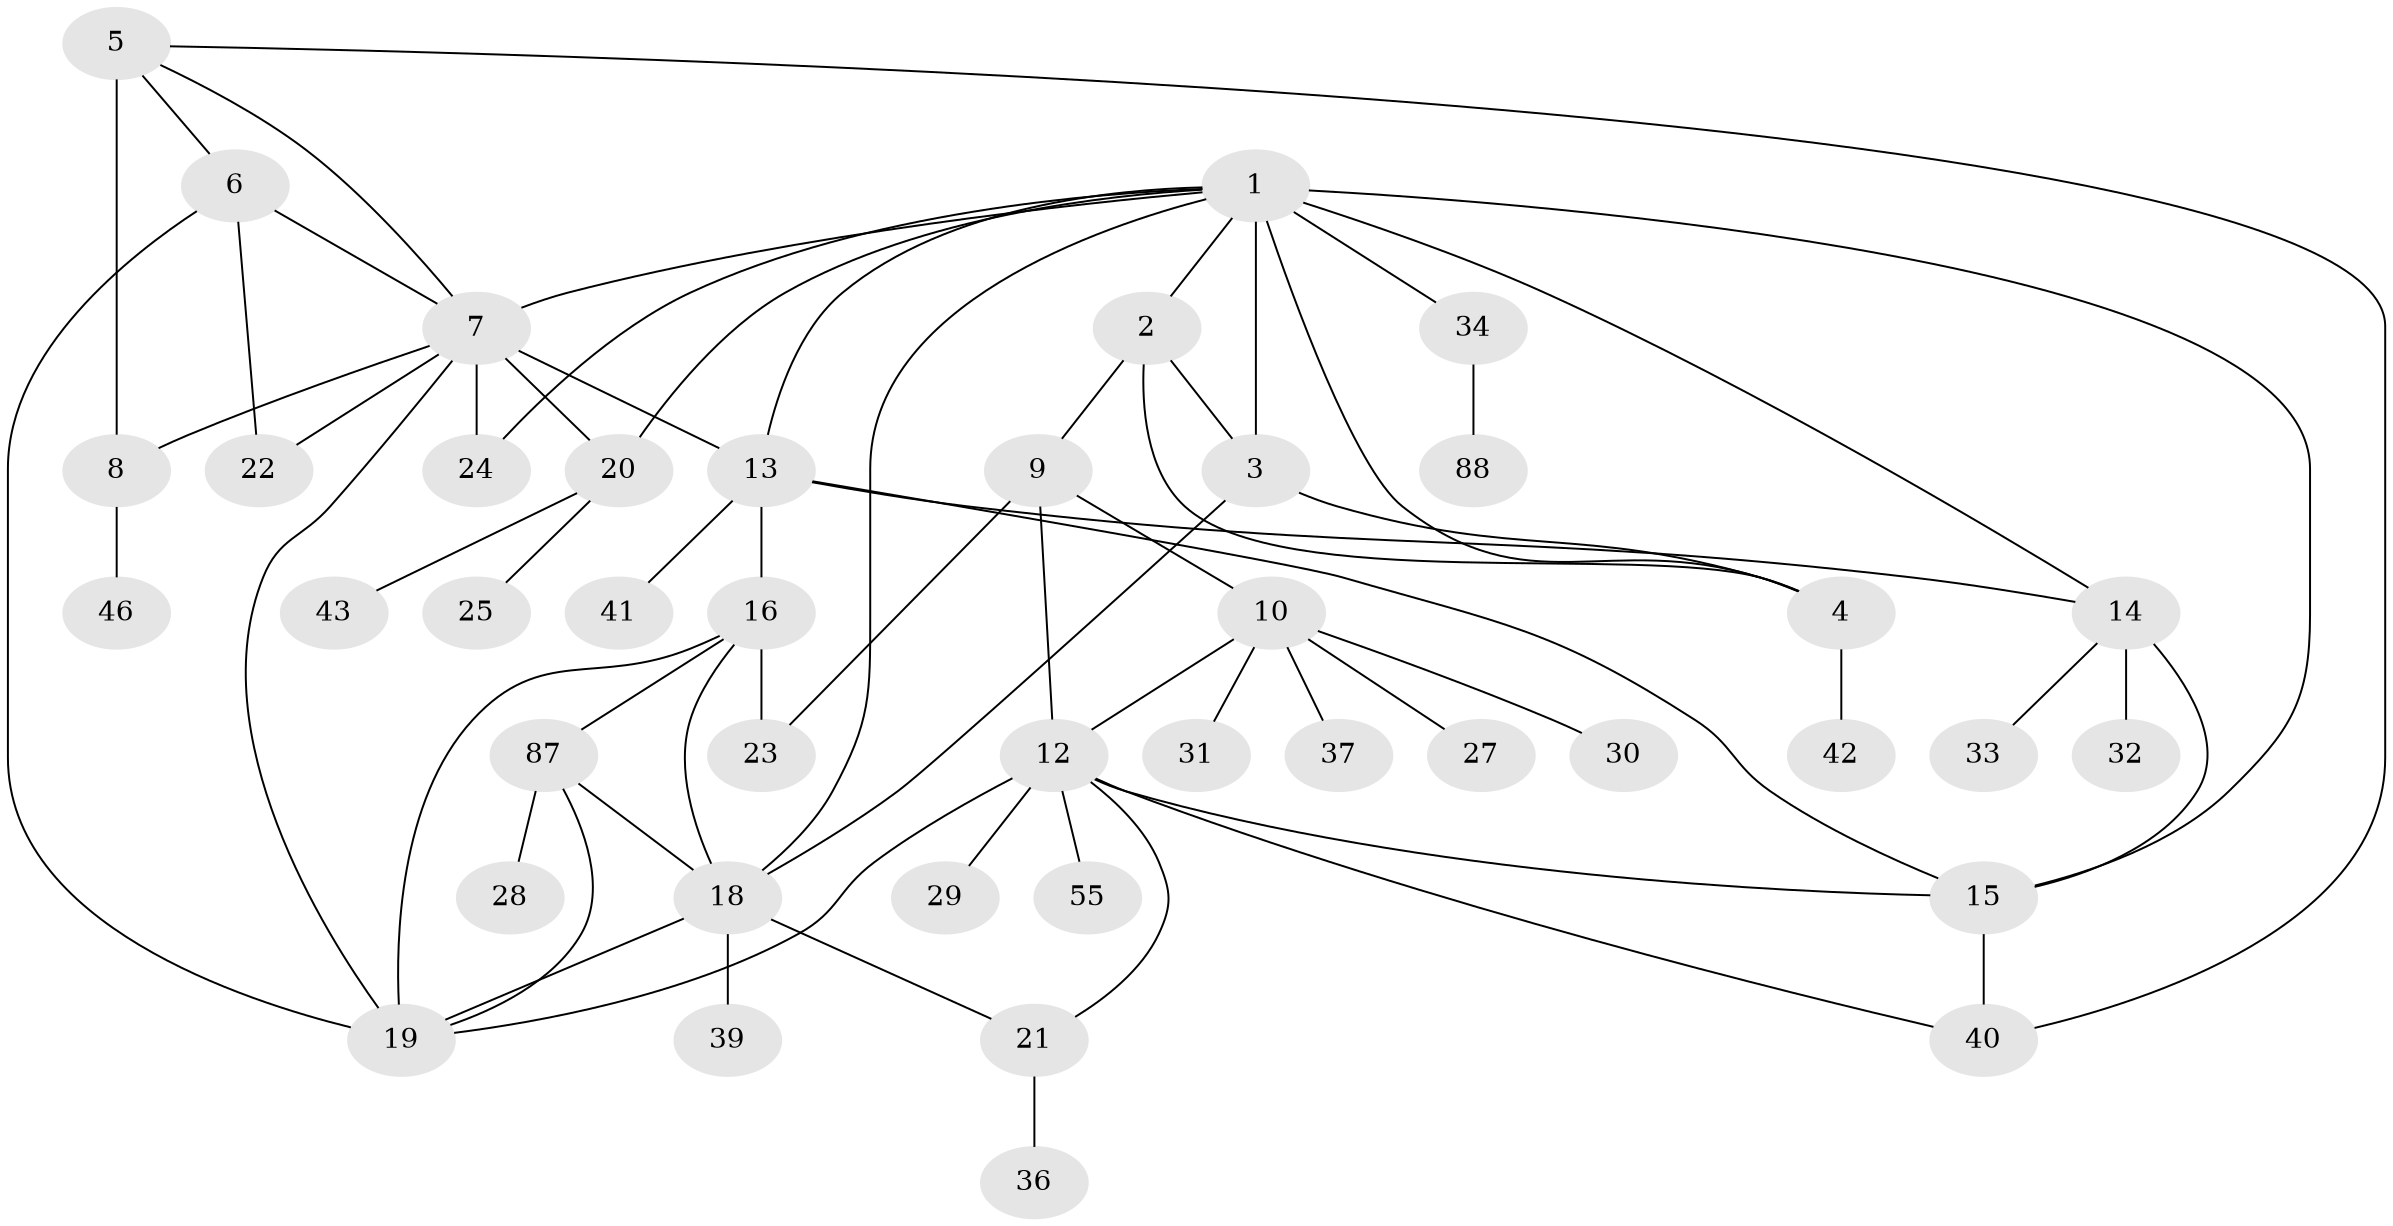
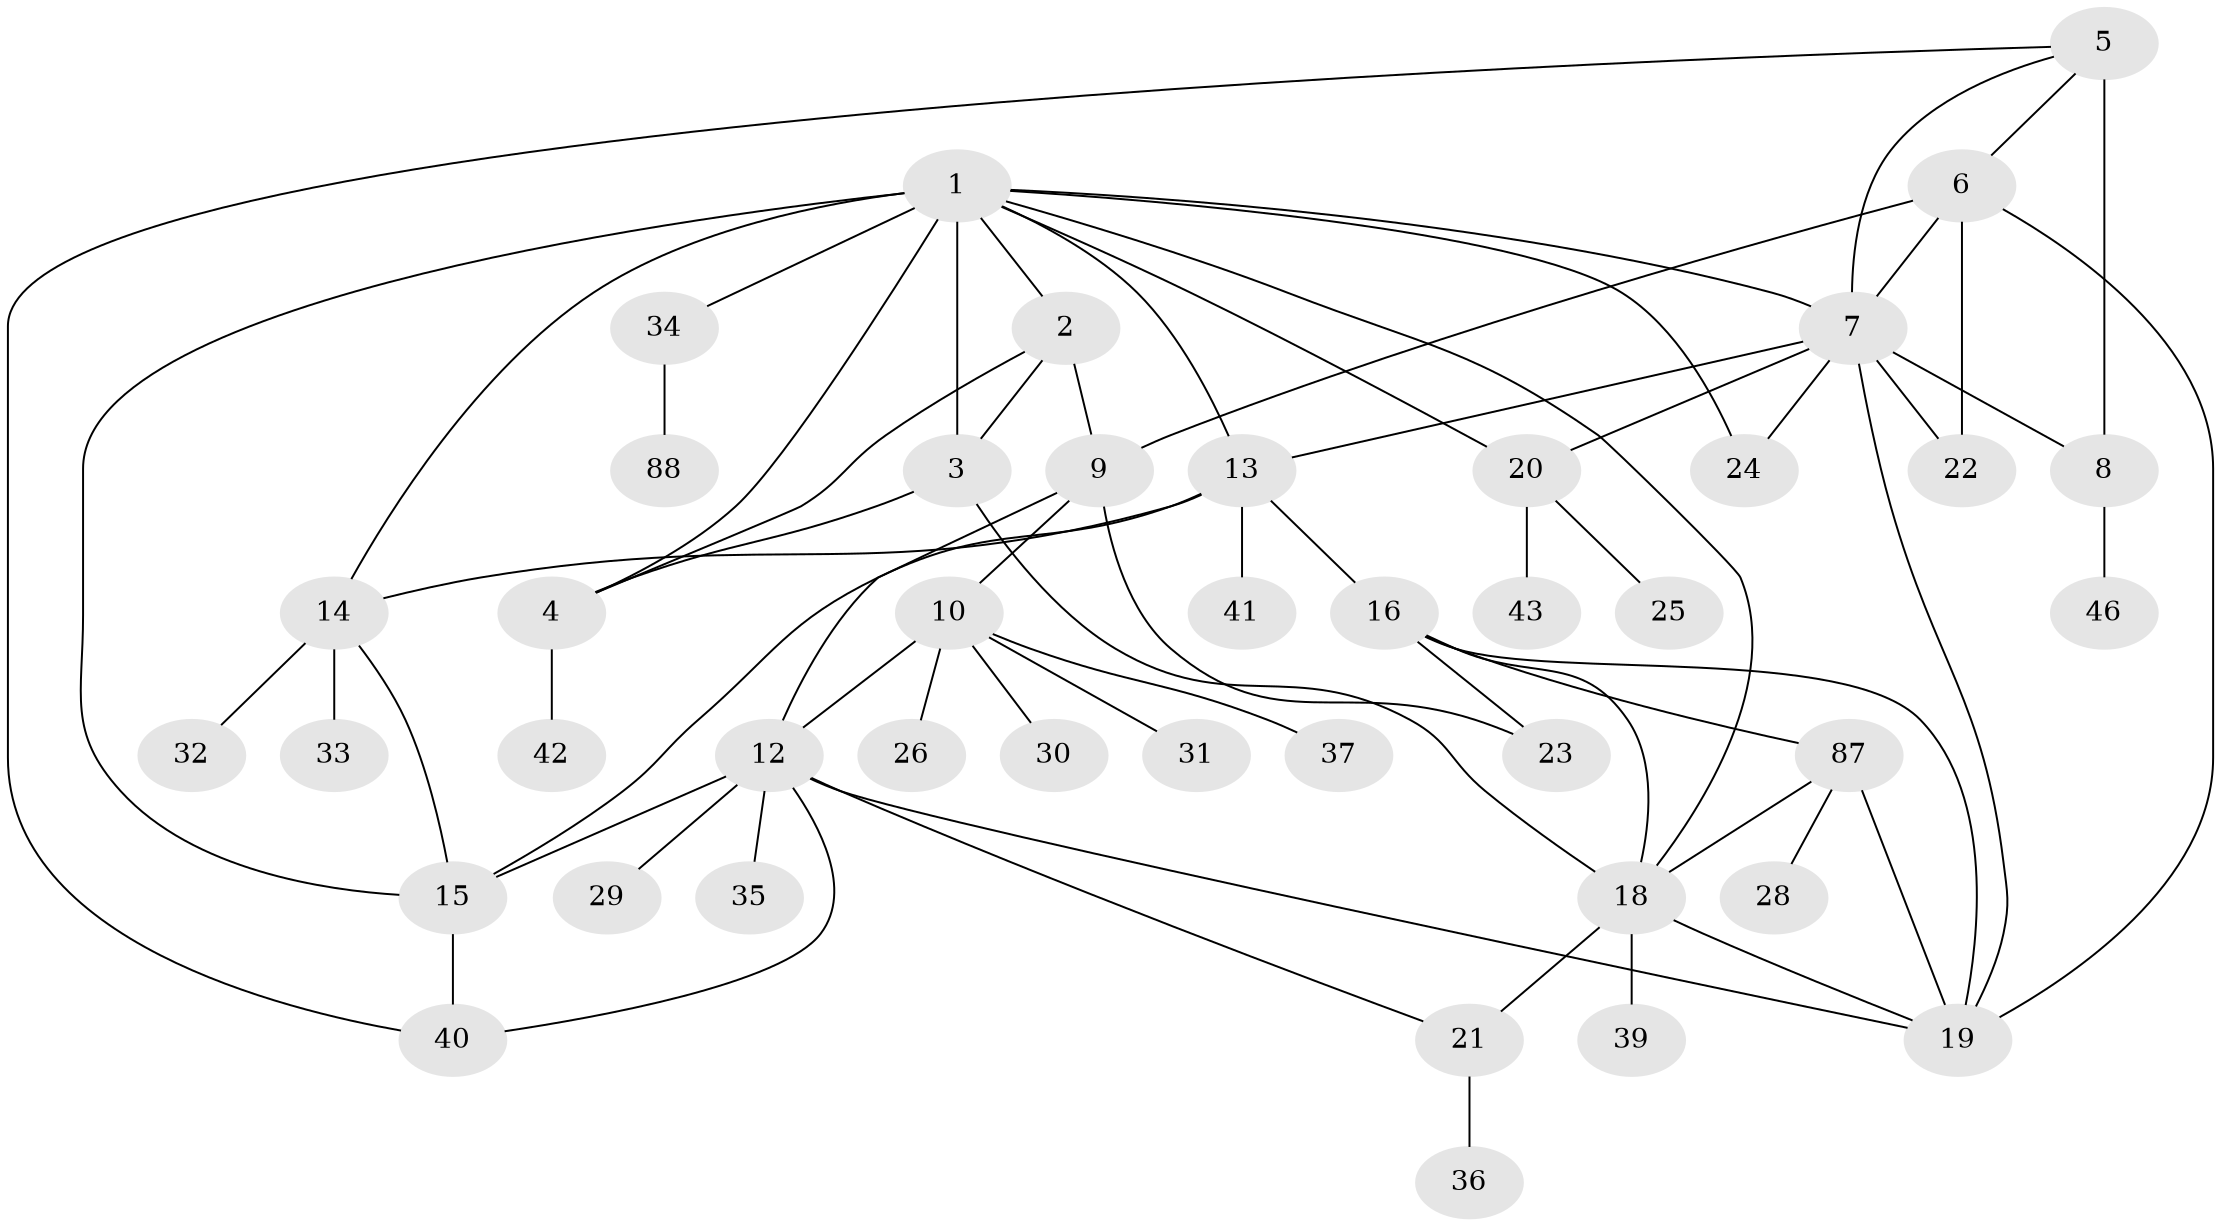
edge "6" -- "9": added
node "27": label "27" -> "26"
node "55": label "55" -> "35"
